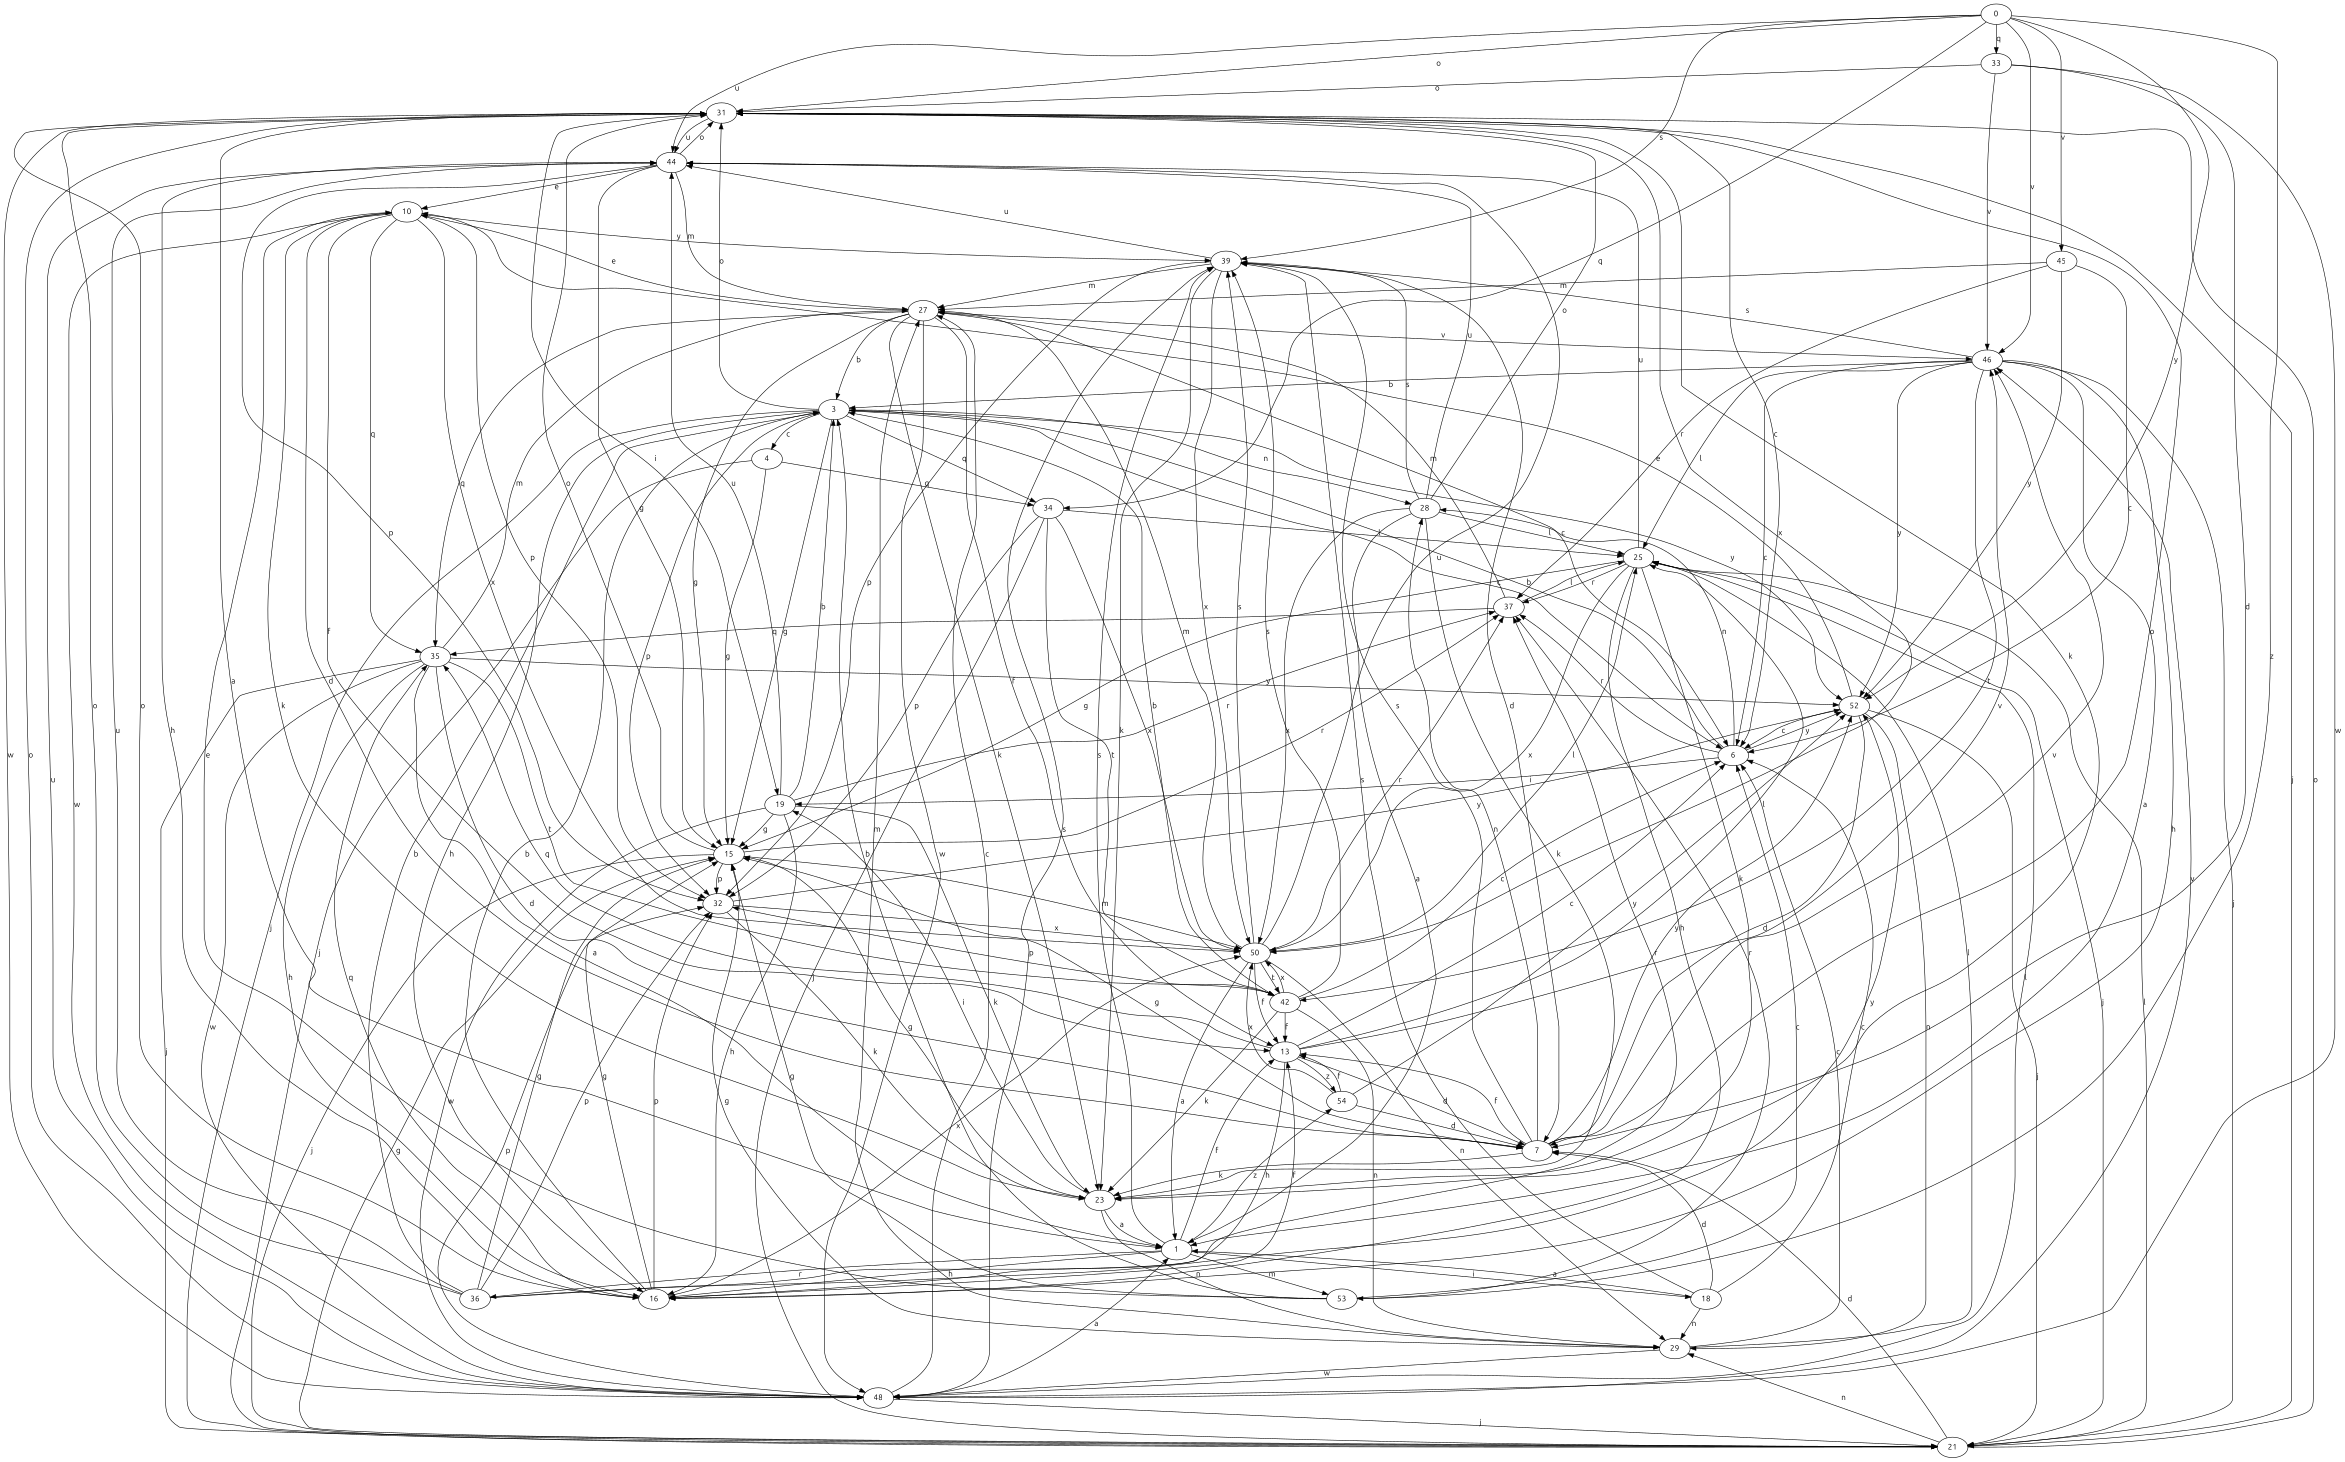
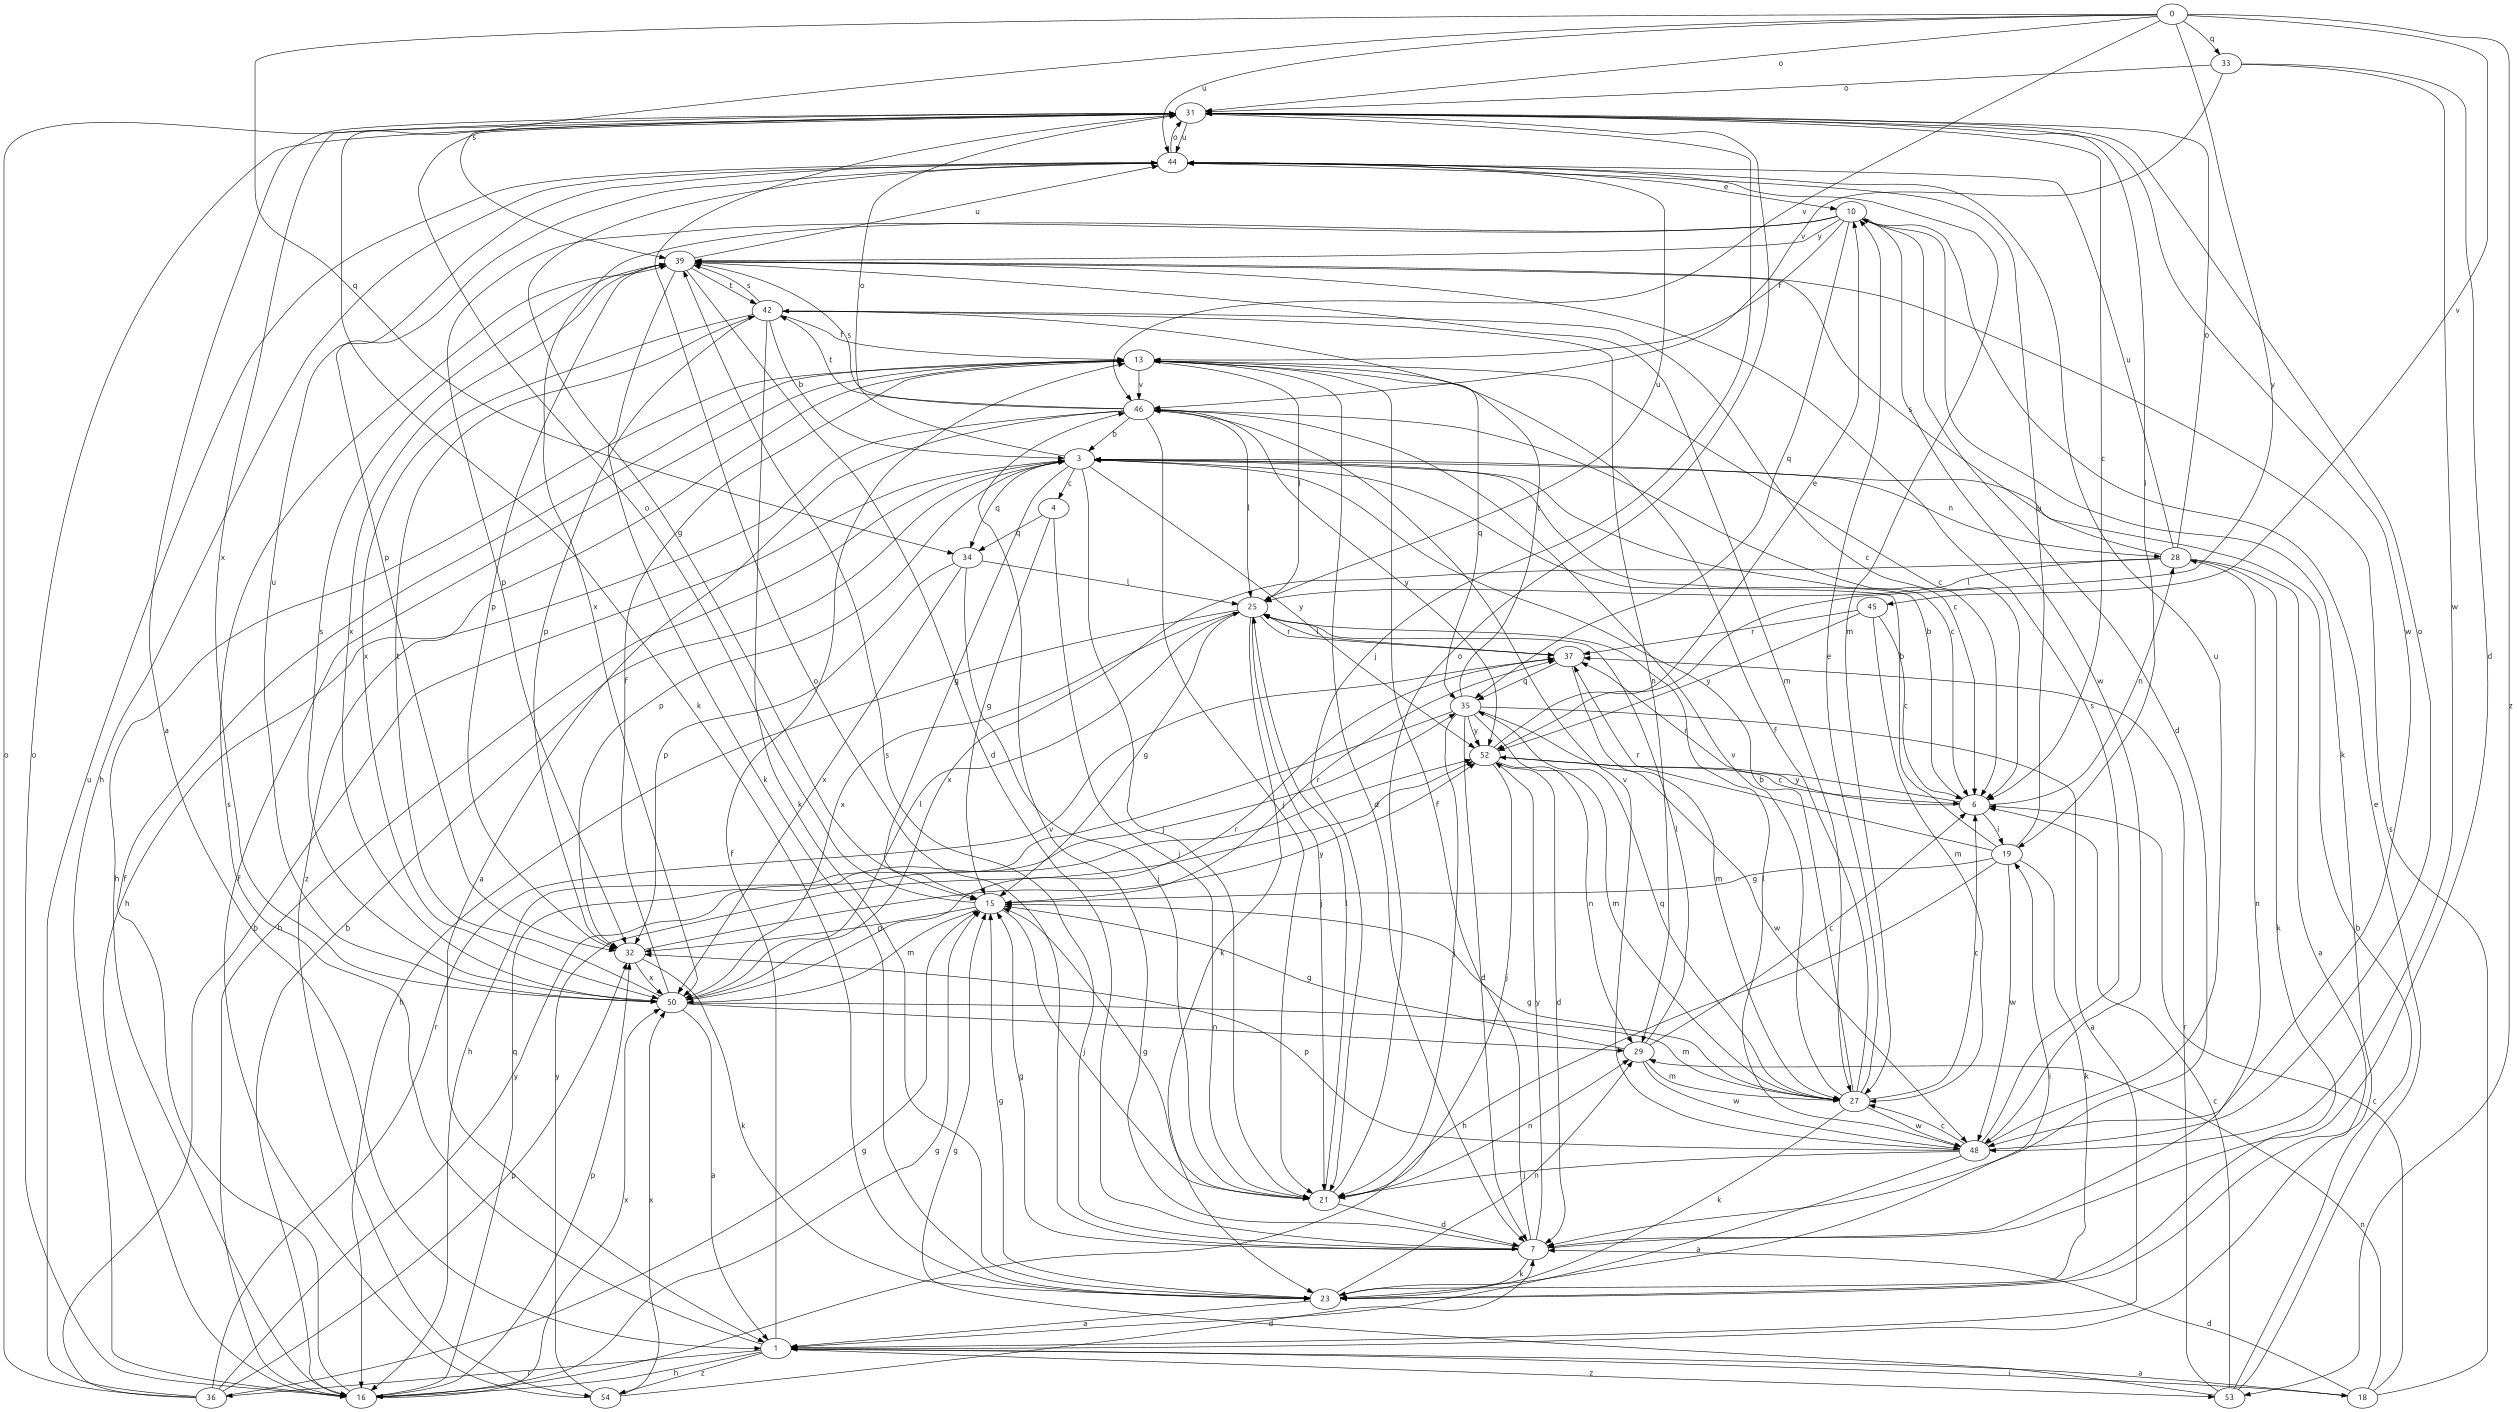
edge "34" -> "42": now "39" -> "42"
edge "1" -> "53": label "m" -> "z"
